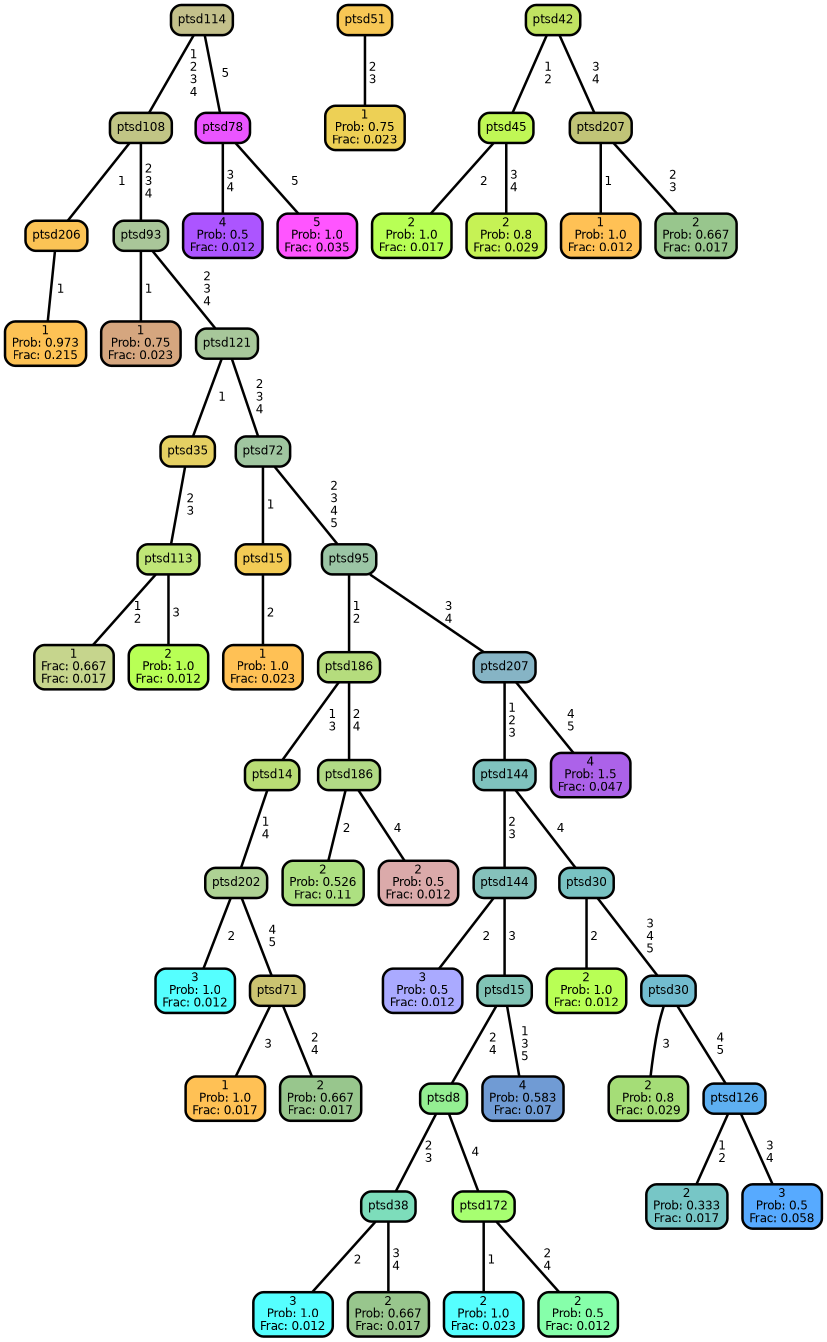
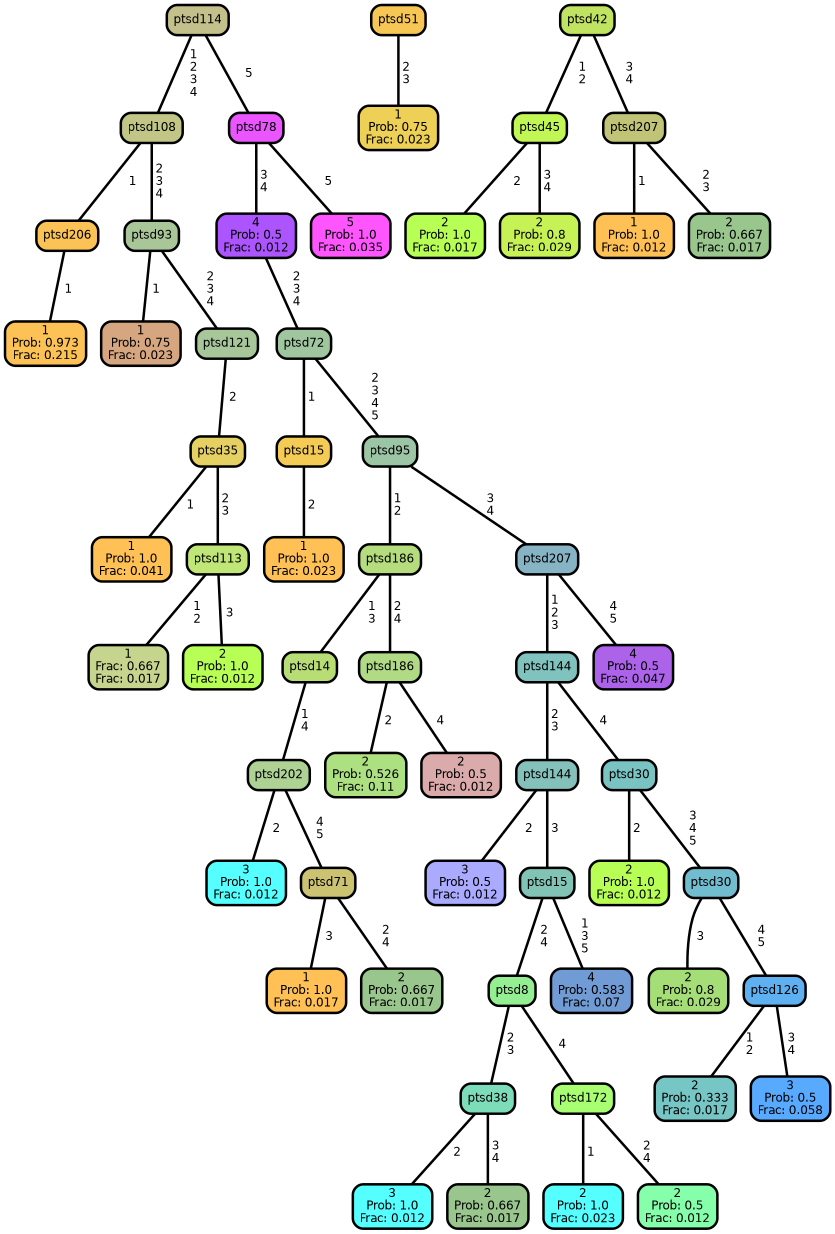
edge "ptsd121" -- "ptsd72": now "4 Prob: 0.5 Frac: 0.012" -- "ptsd72"
edge "ptsd121" -- "ptsd35": label " 1" -> " 2"
node "1 Prob: 1.0 Frac: 0.041": added
node "4 Prob: 1.5 Frac: 0.047": label "4 Prob: 1.5 Frac: 0.047" -> "4 Prob: 0.5 Frac: 0.047"
